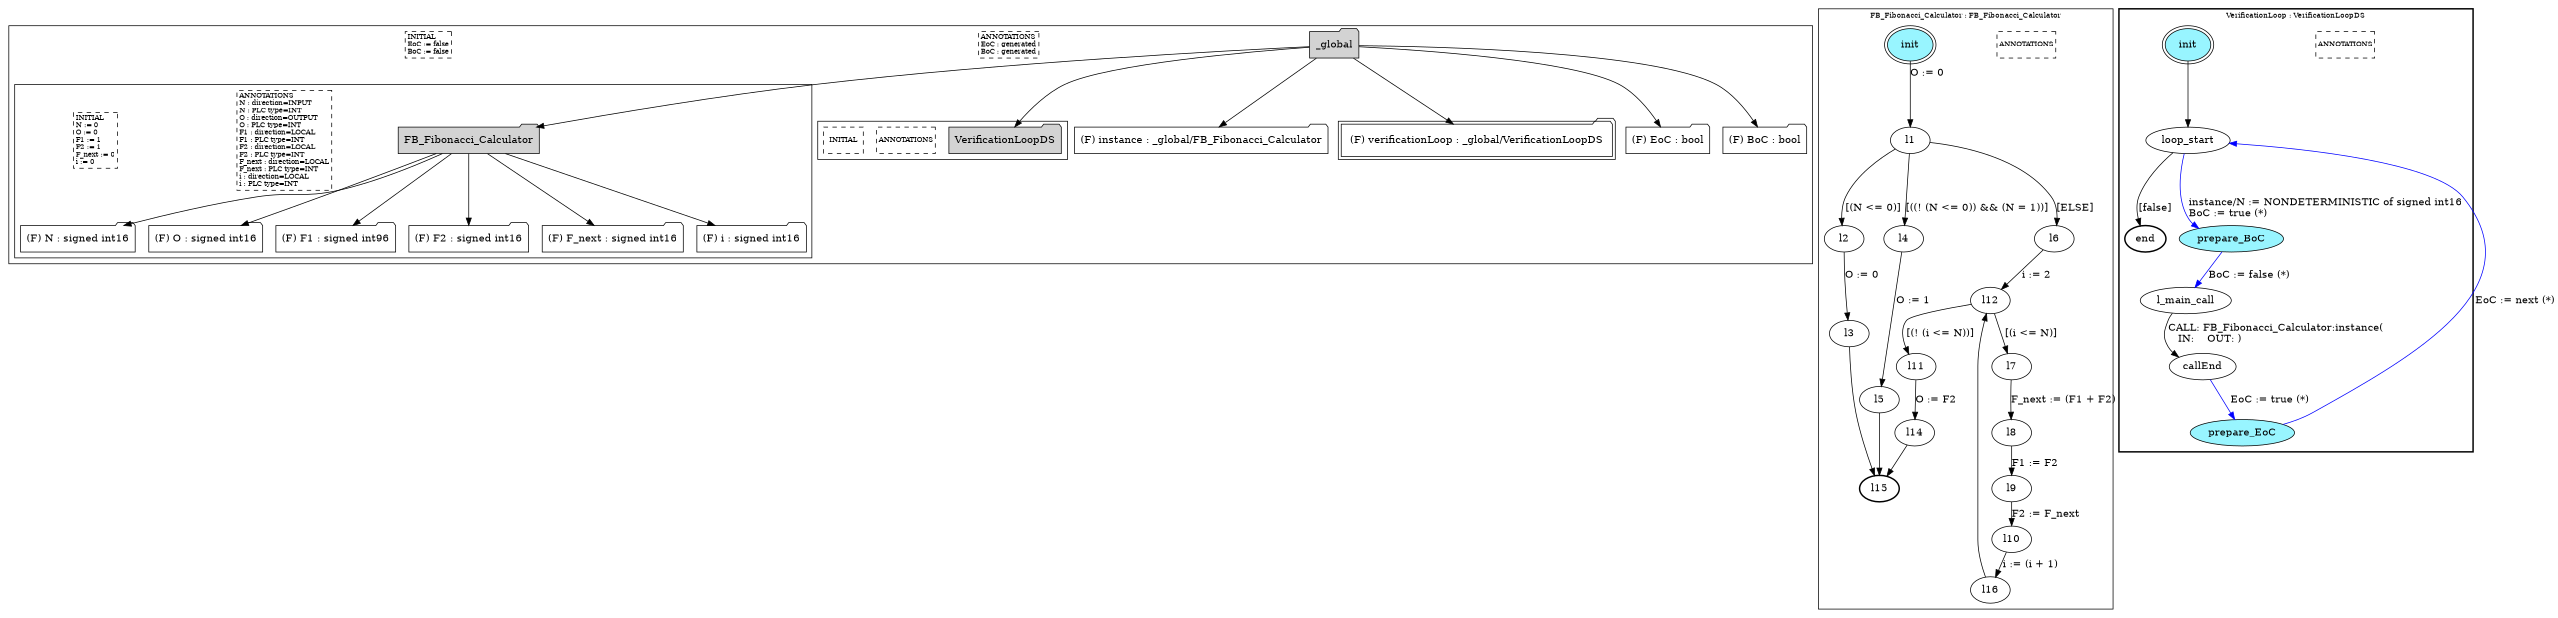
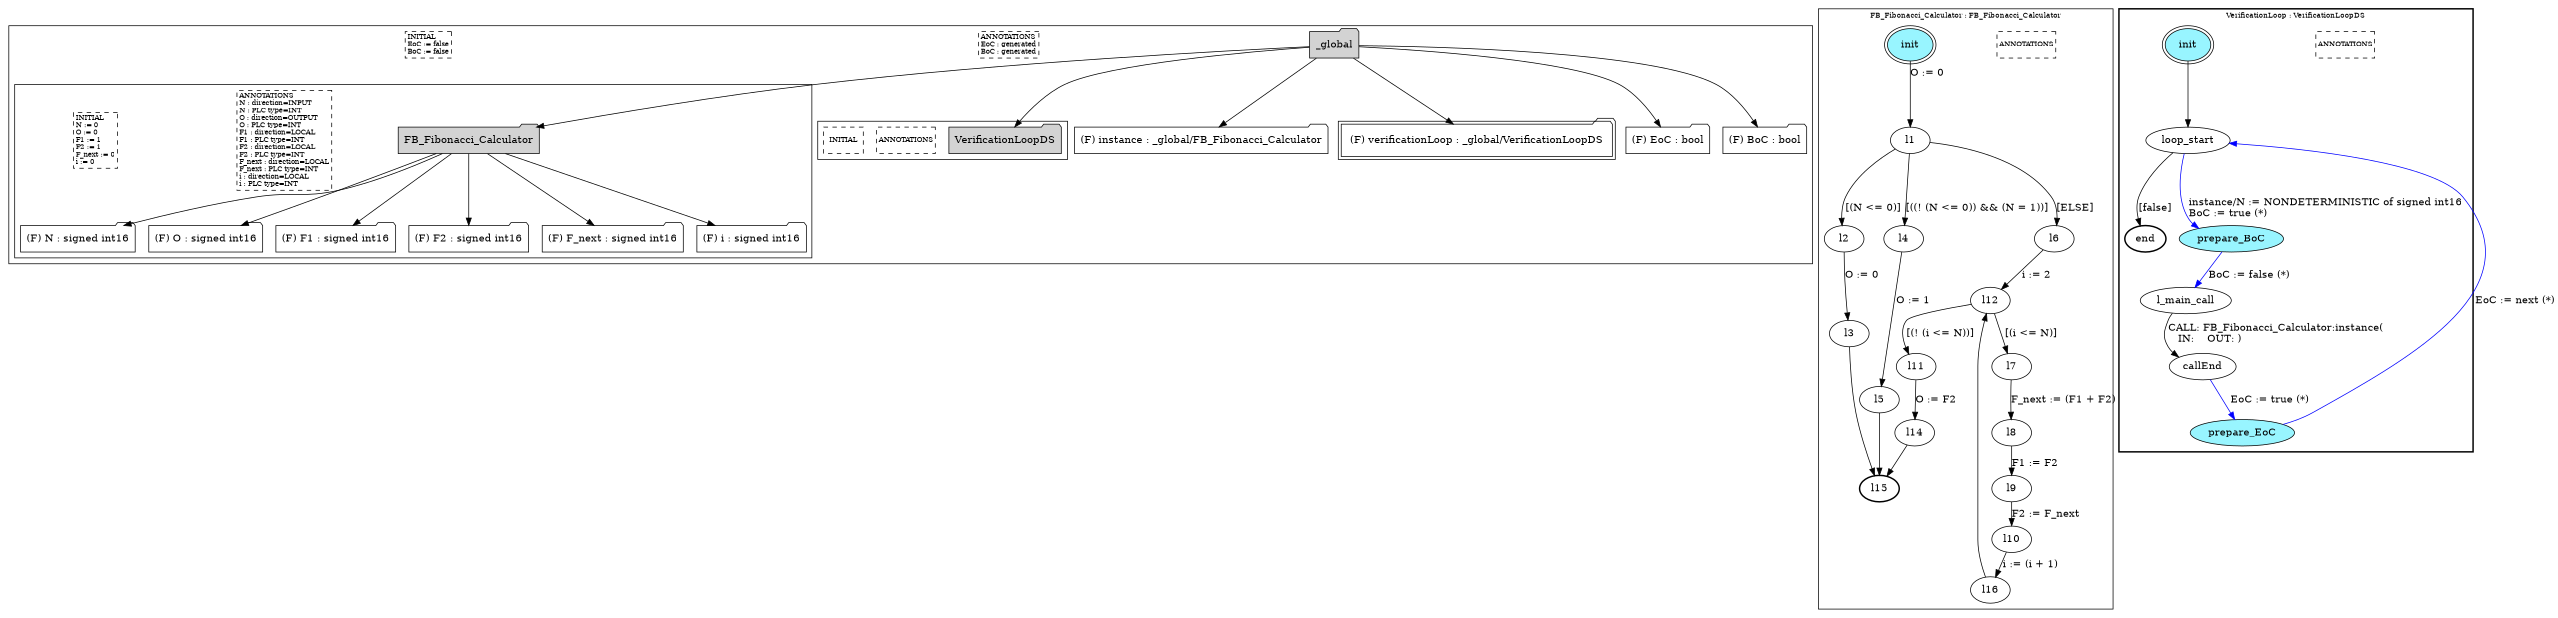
node "(F) F1 : signed int96": label "(F) F1 : signed int96" -> "(F) F1 : signed int16"
